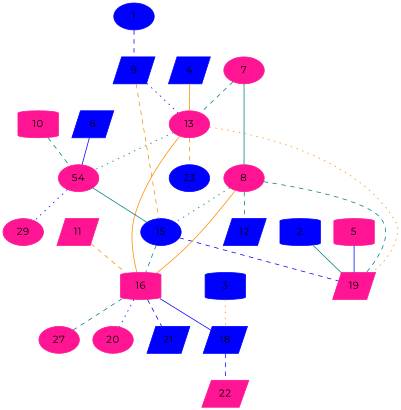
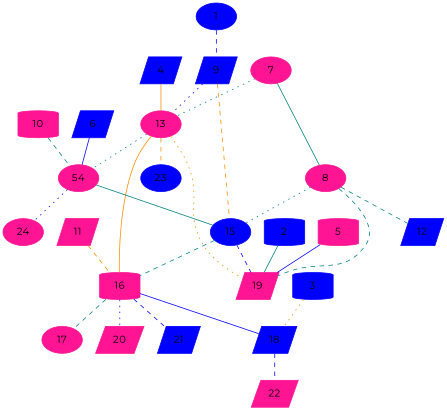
edge "7" -- "13": style dashed -> dotted
node "29": label "29" -> "24"
edge "8" -- "16": removed
node "27": label "27" -> "17"
node "20": shape ellipse -> parallelogram
